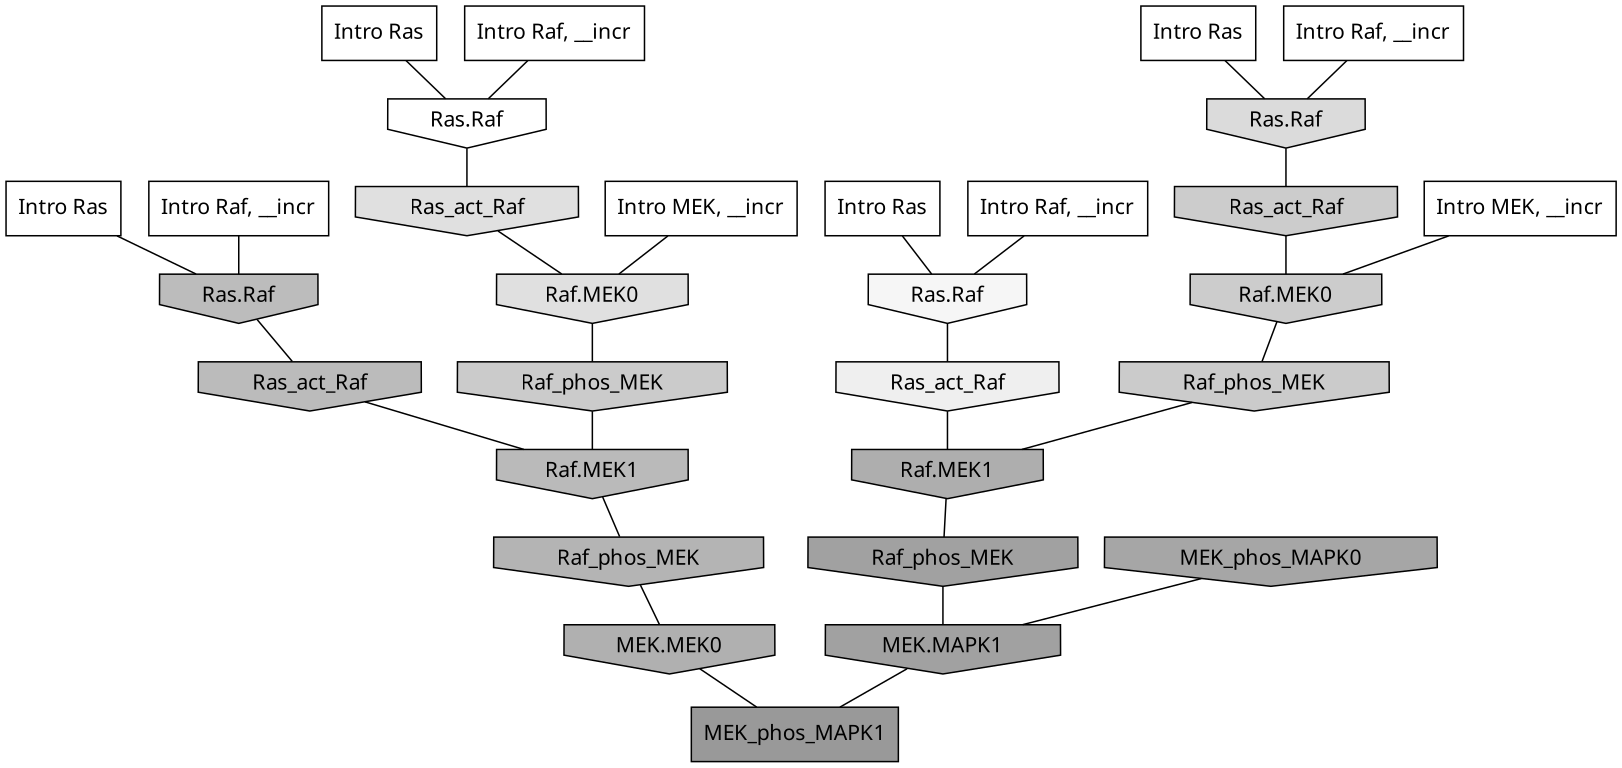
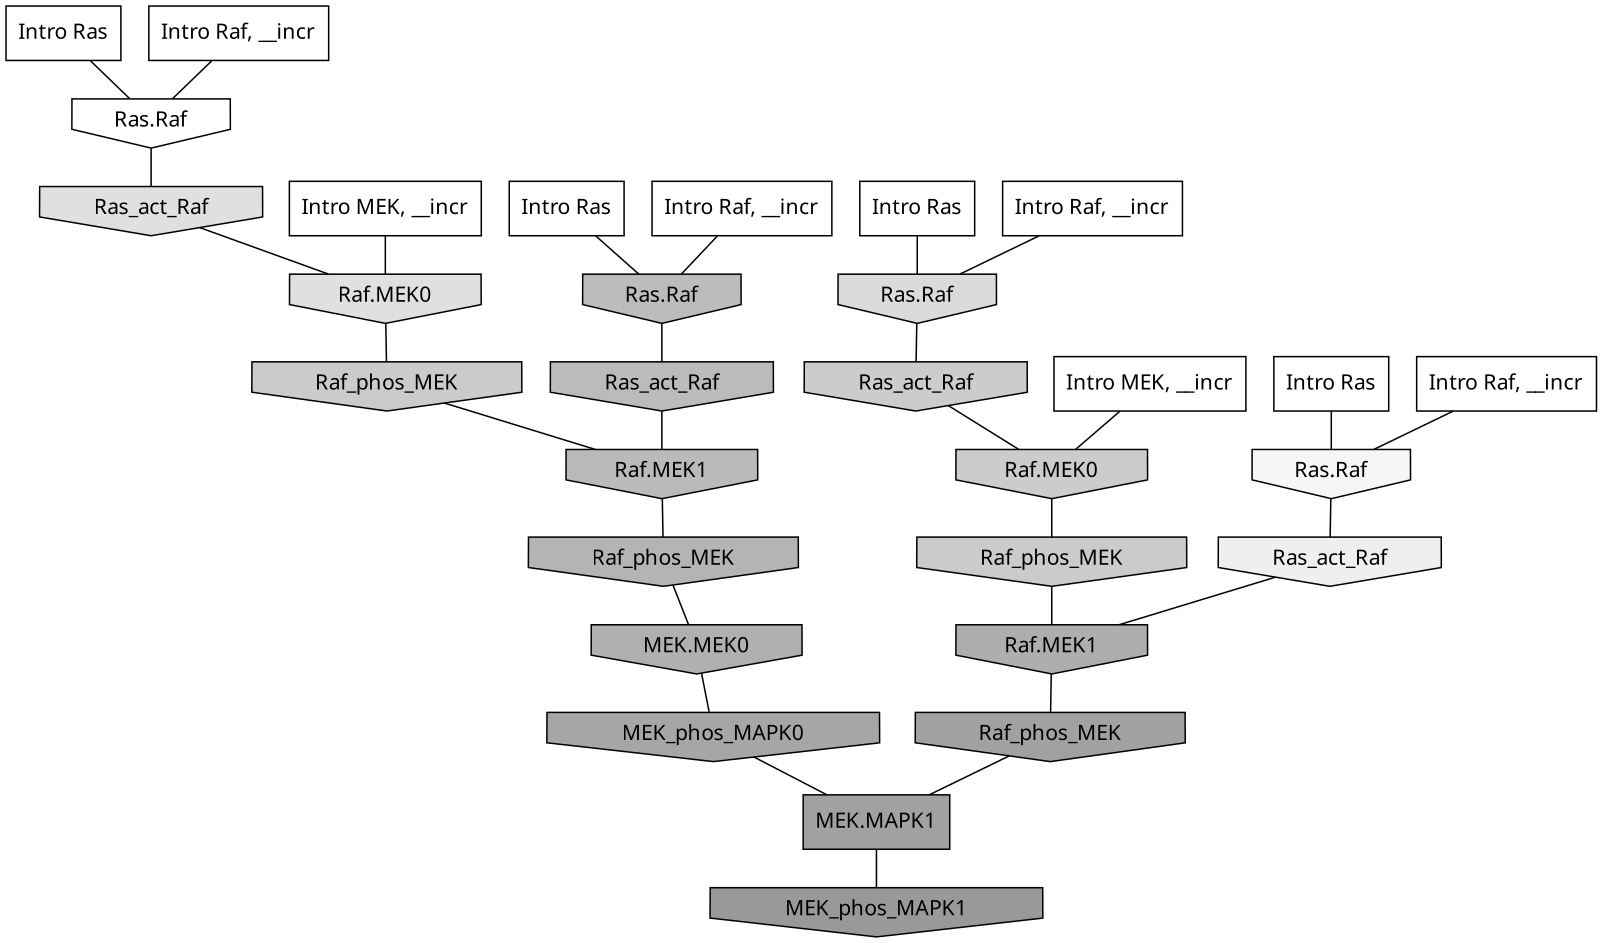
node "MEK.MAPK1": shape invhouse -> box
edge "MEK.MEK0" -- "MEK_phos_MAPK1": now "MEK.MEK0" -- "MEK_phos_MAPK0"
node "MEK_phos_MAPK1": shape box -> invhouse
